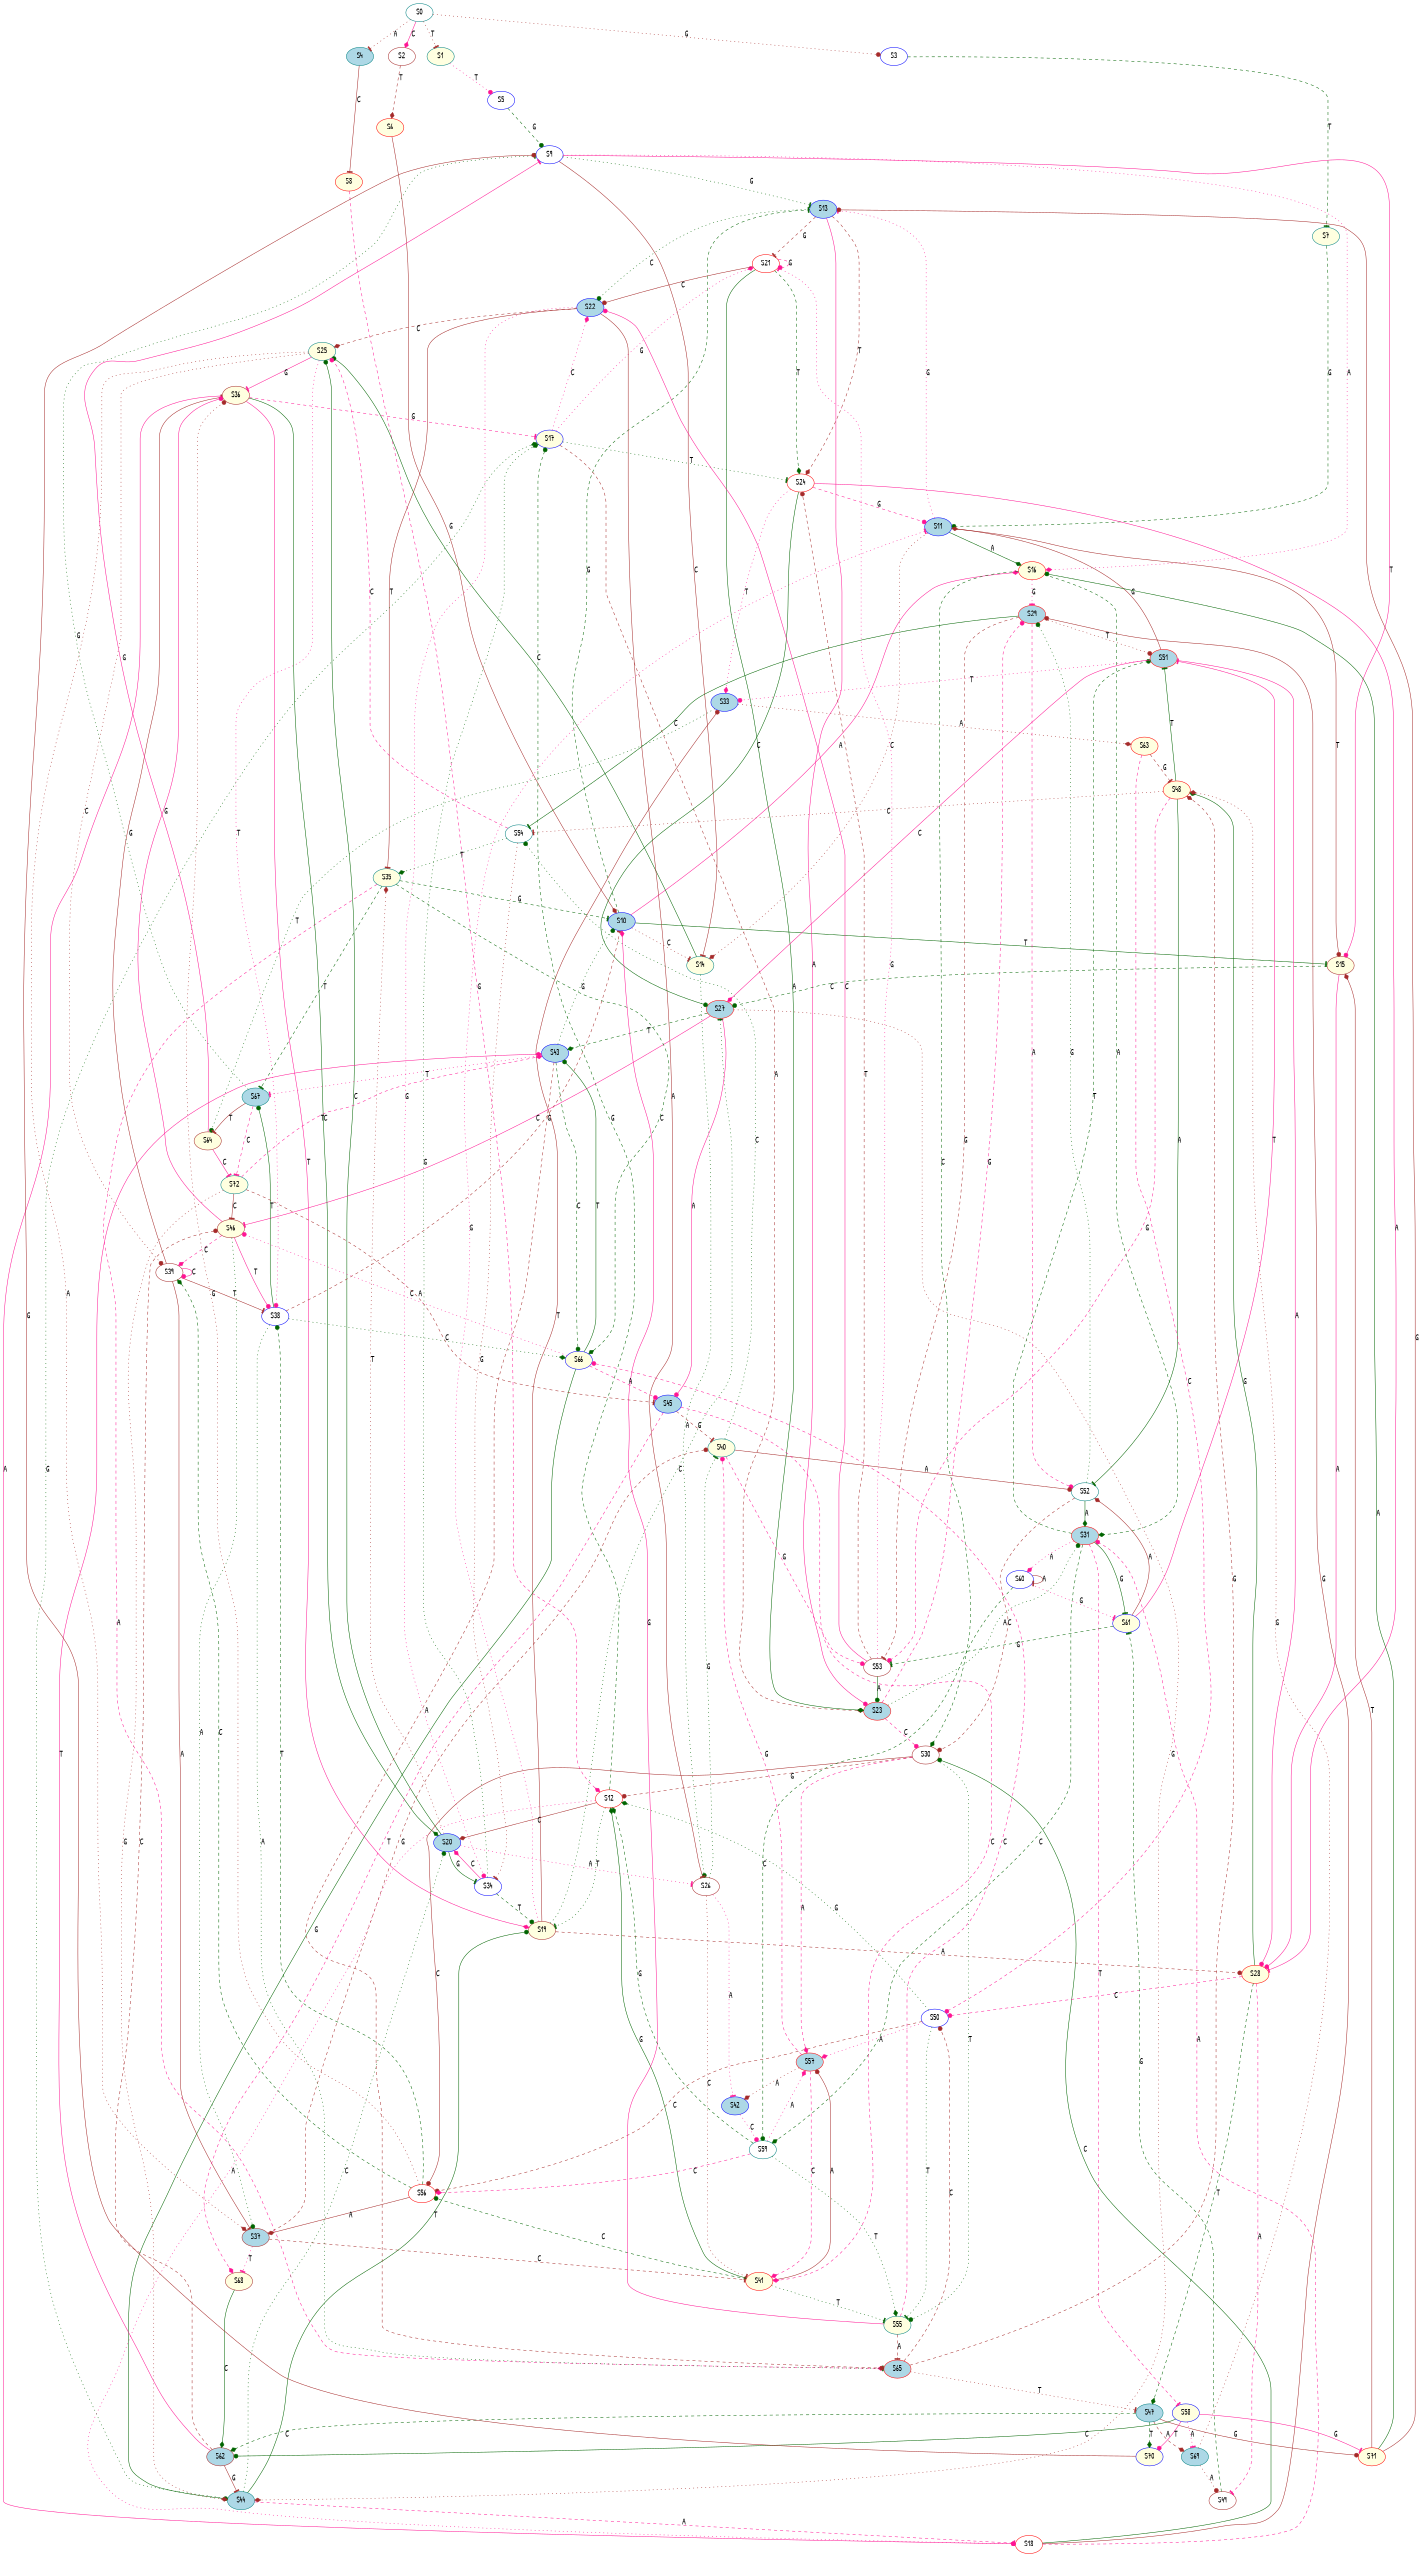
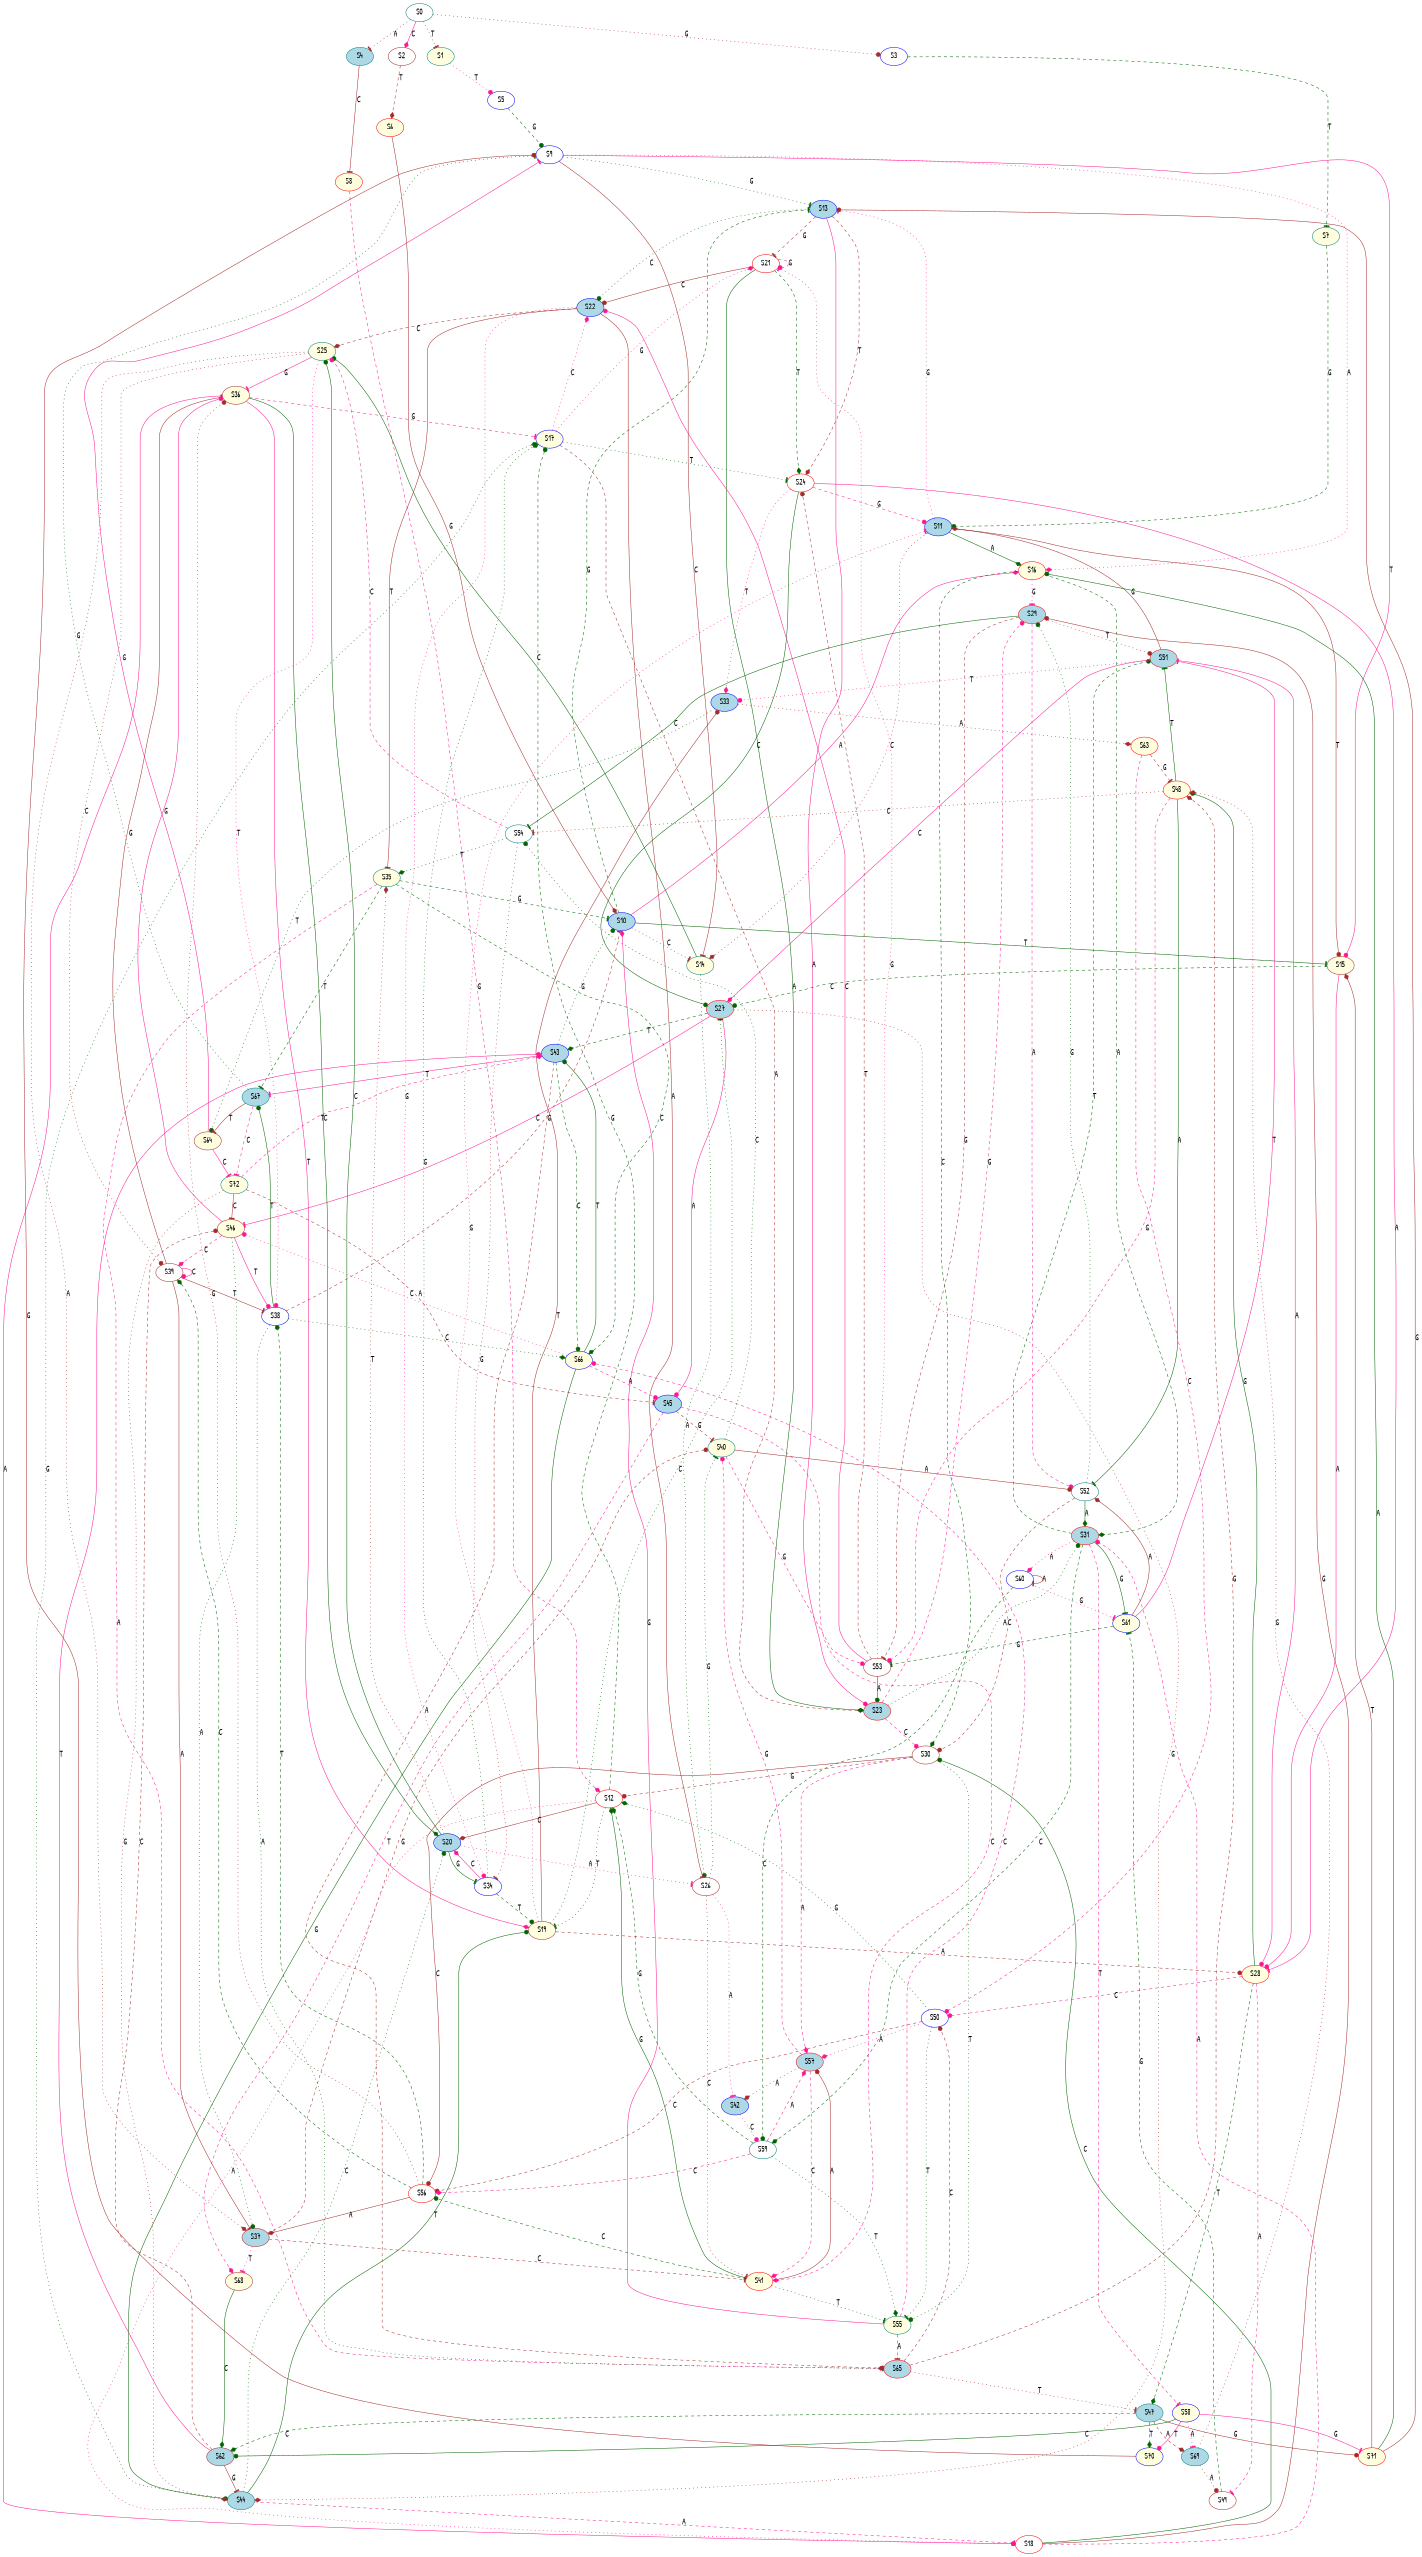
edge "S43" -> "S67": style dotted -> solid
edge "S59" -> "S57": style dotted -> dashed
